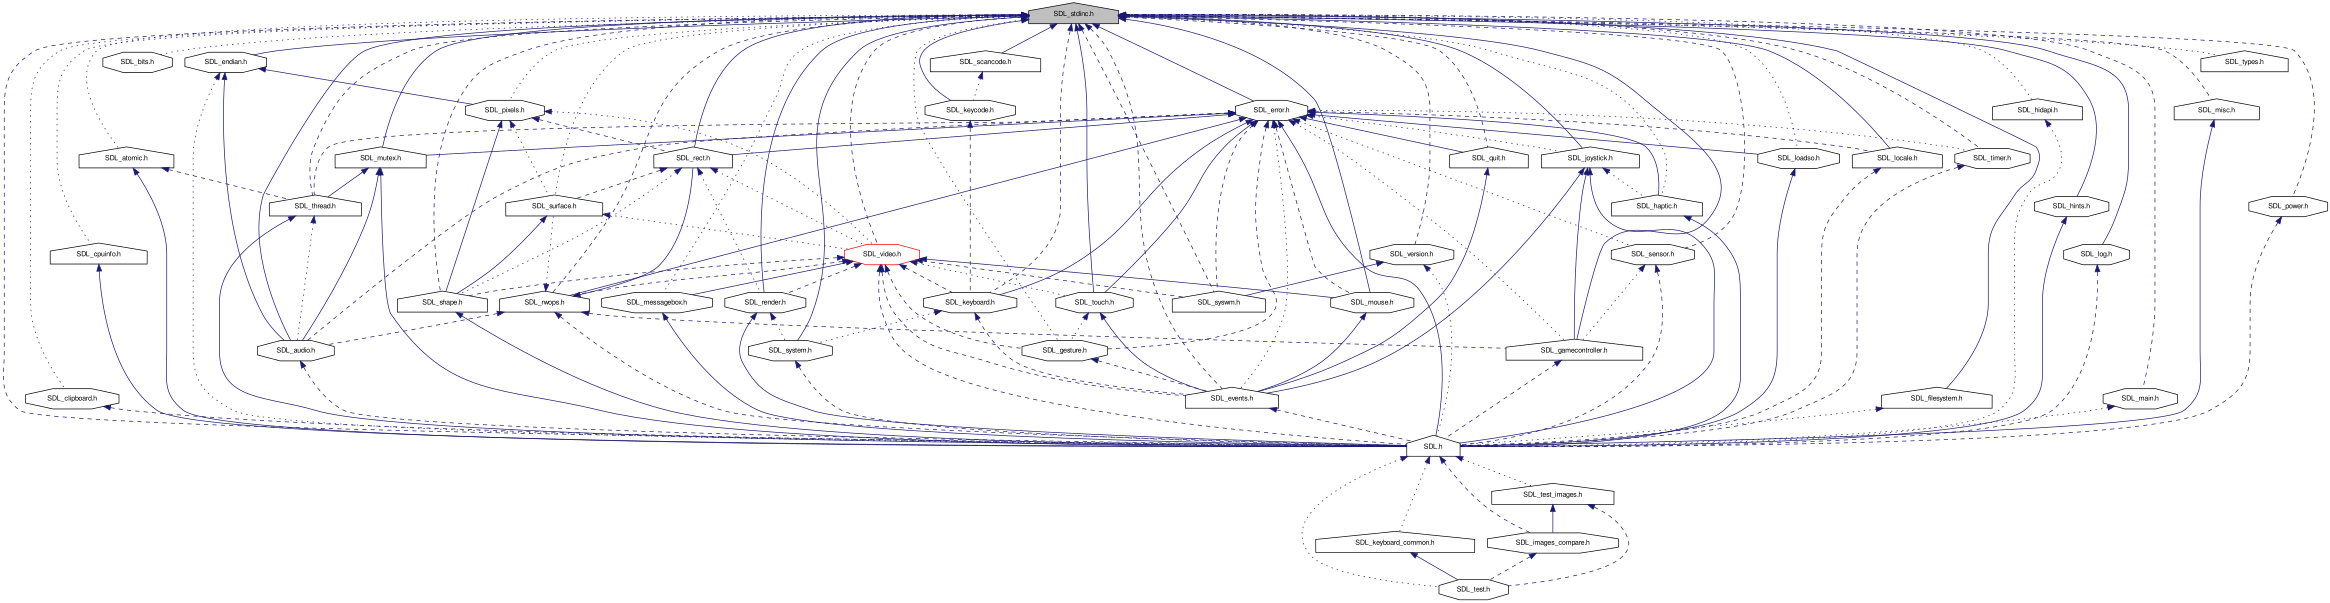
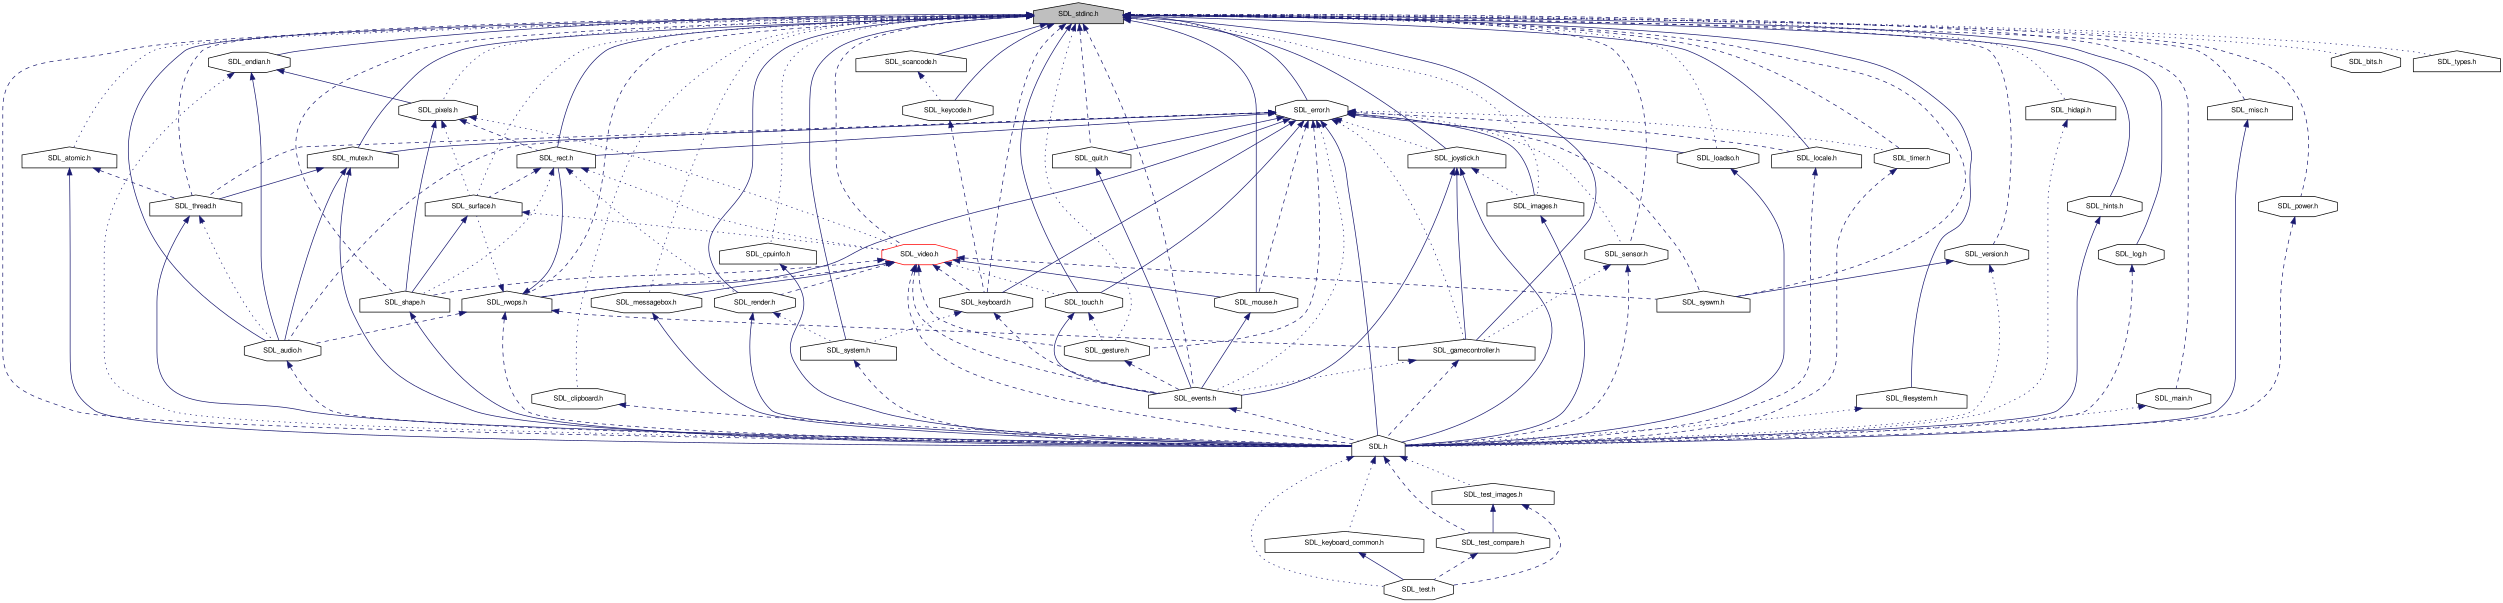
node "SDL_haptic.h": label "SDL_haptic.h" -> "SDL_images.h"
node "SDL_system.h": shape octagon -> house
edge "SDL_events.h" -> "SDL_gamecontroller.h": added
node "SDL_images_compare.h": label "SDL_images_compare.h" -> "SDL_test_compare.h"
